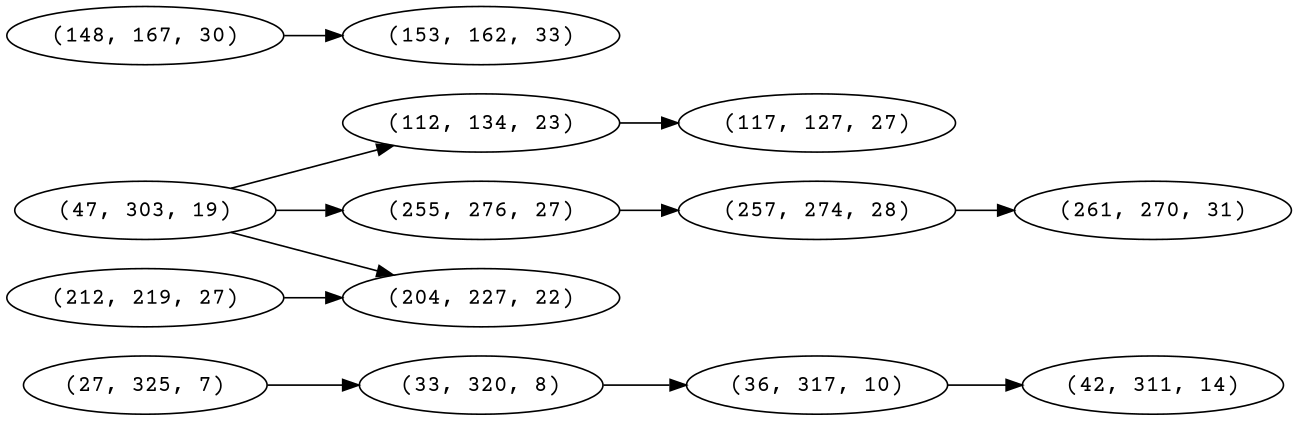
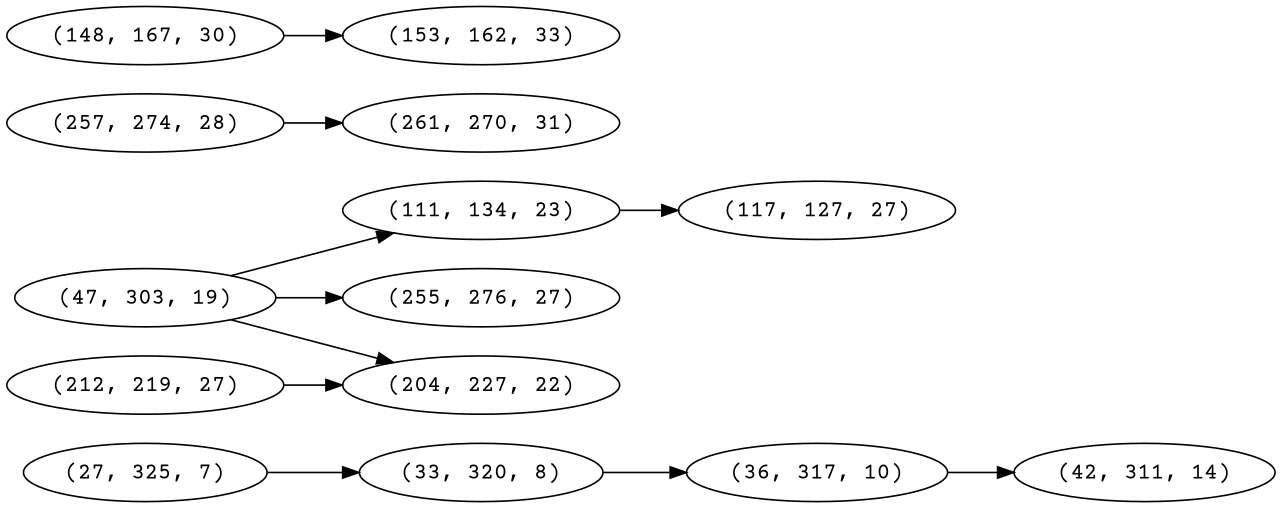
node "(112, 134, 23)": label "(112, 134, 23)" -> "(111, 134, 23)"
edge "(255, 276, 27)" -> "(257, 274, 28)": removed
